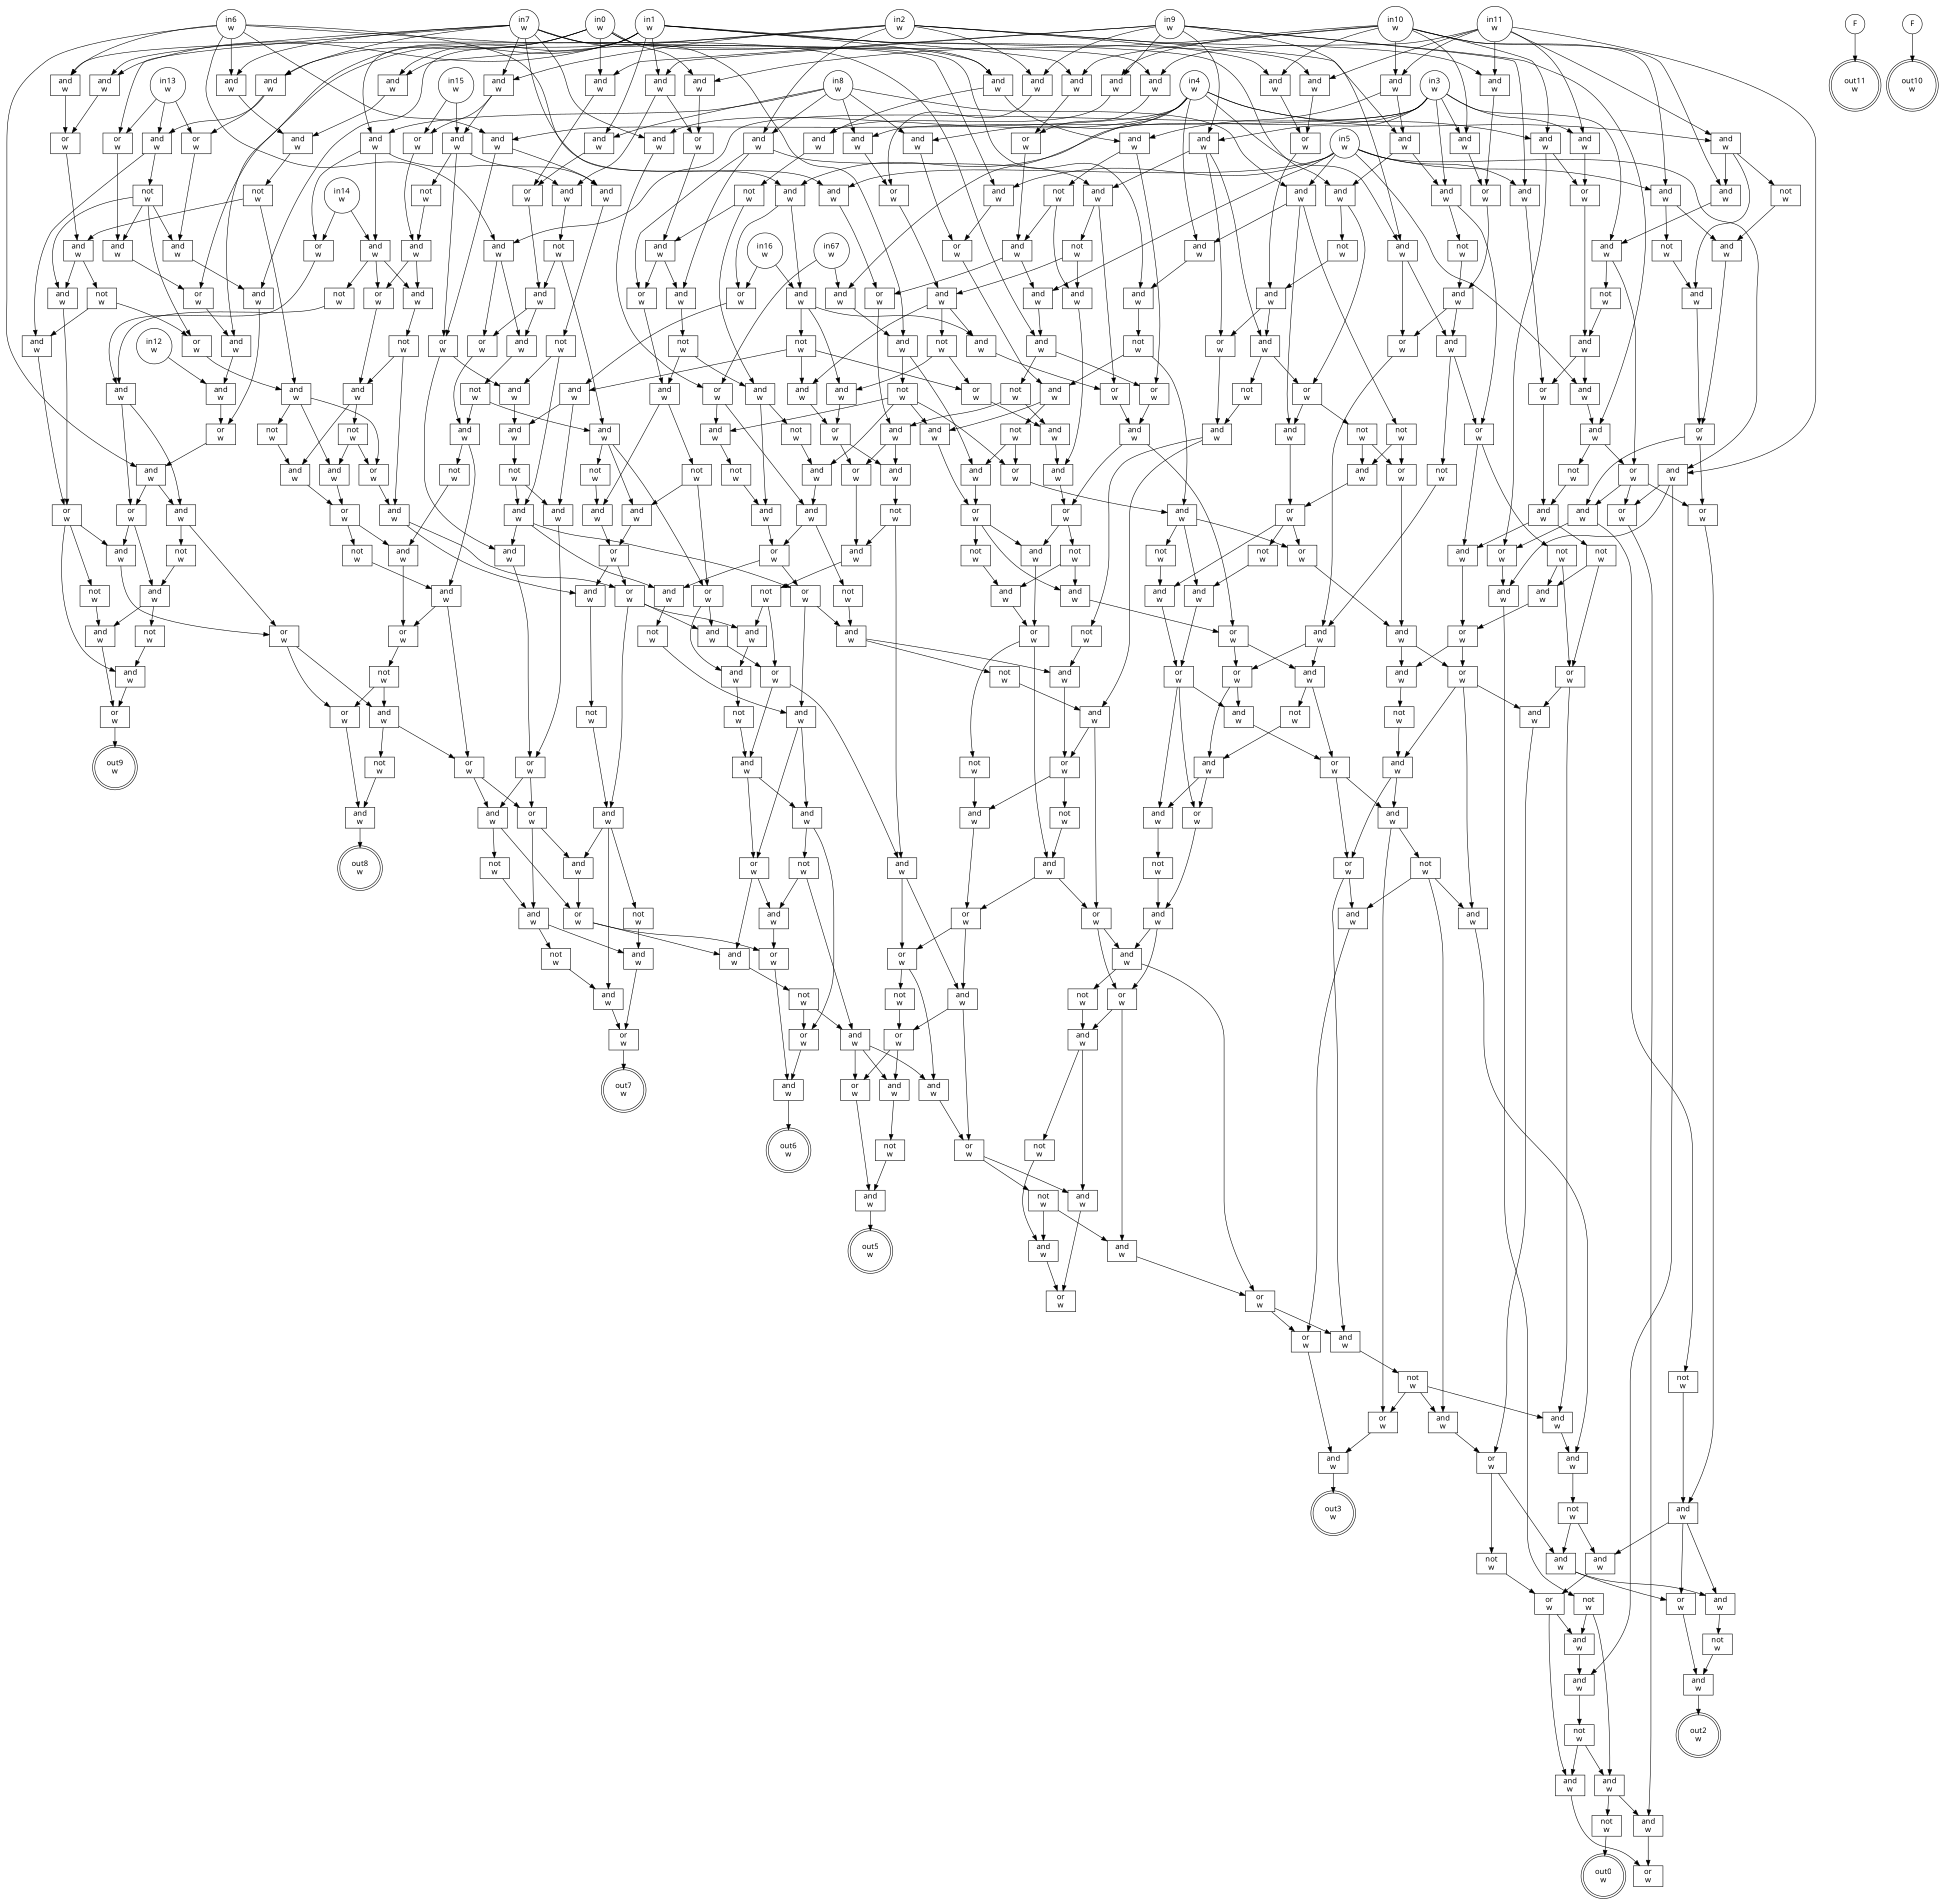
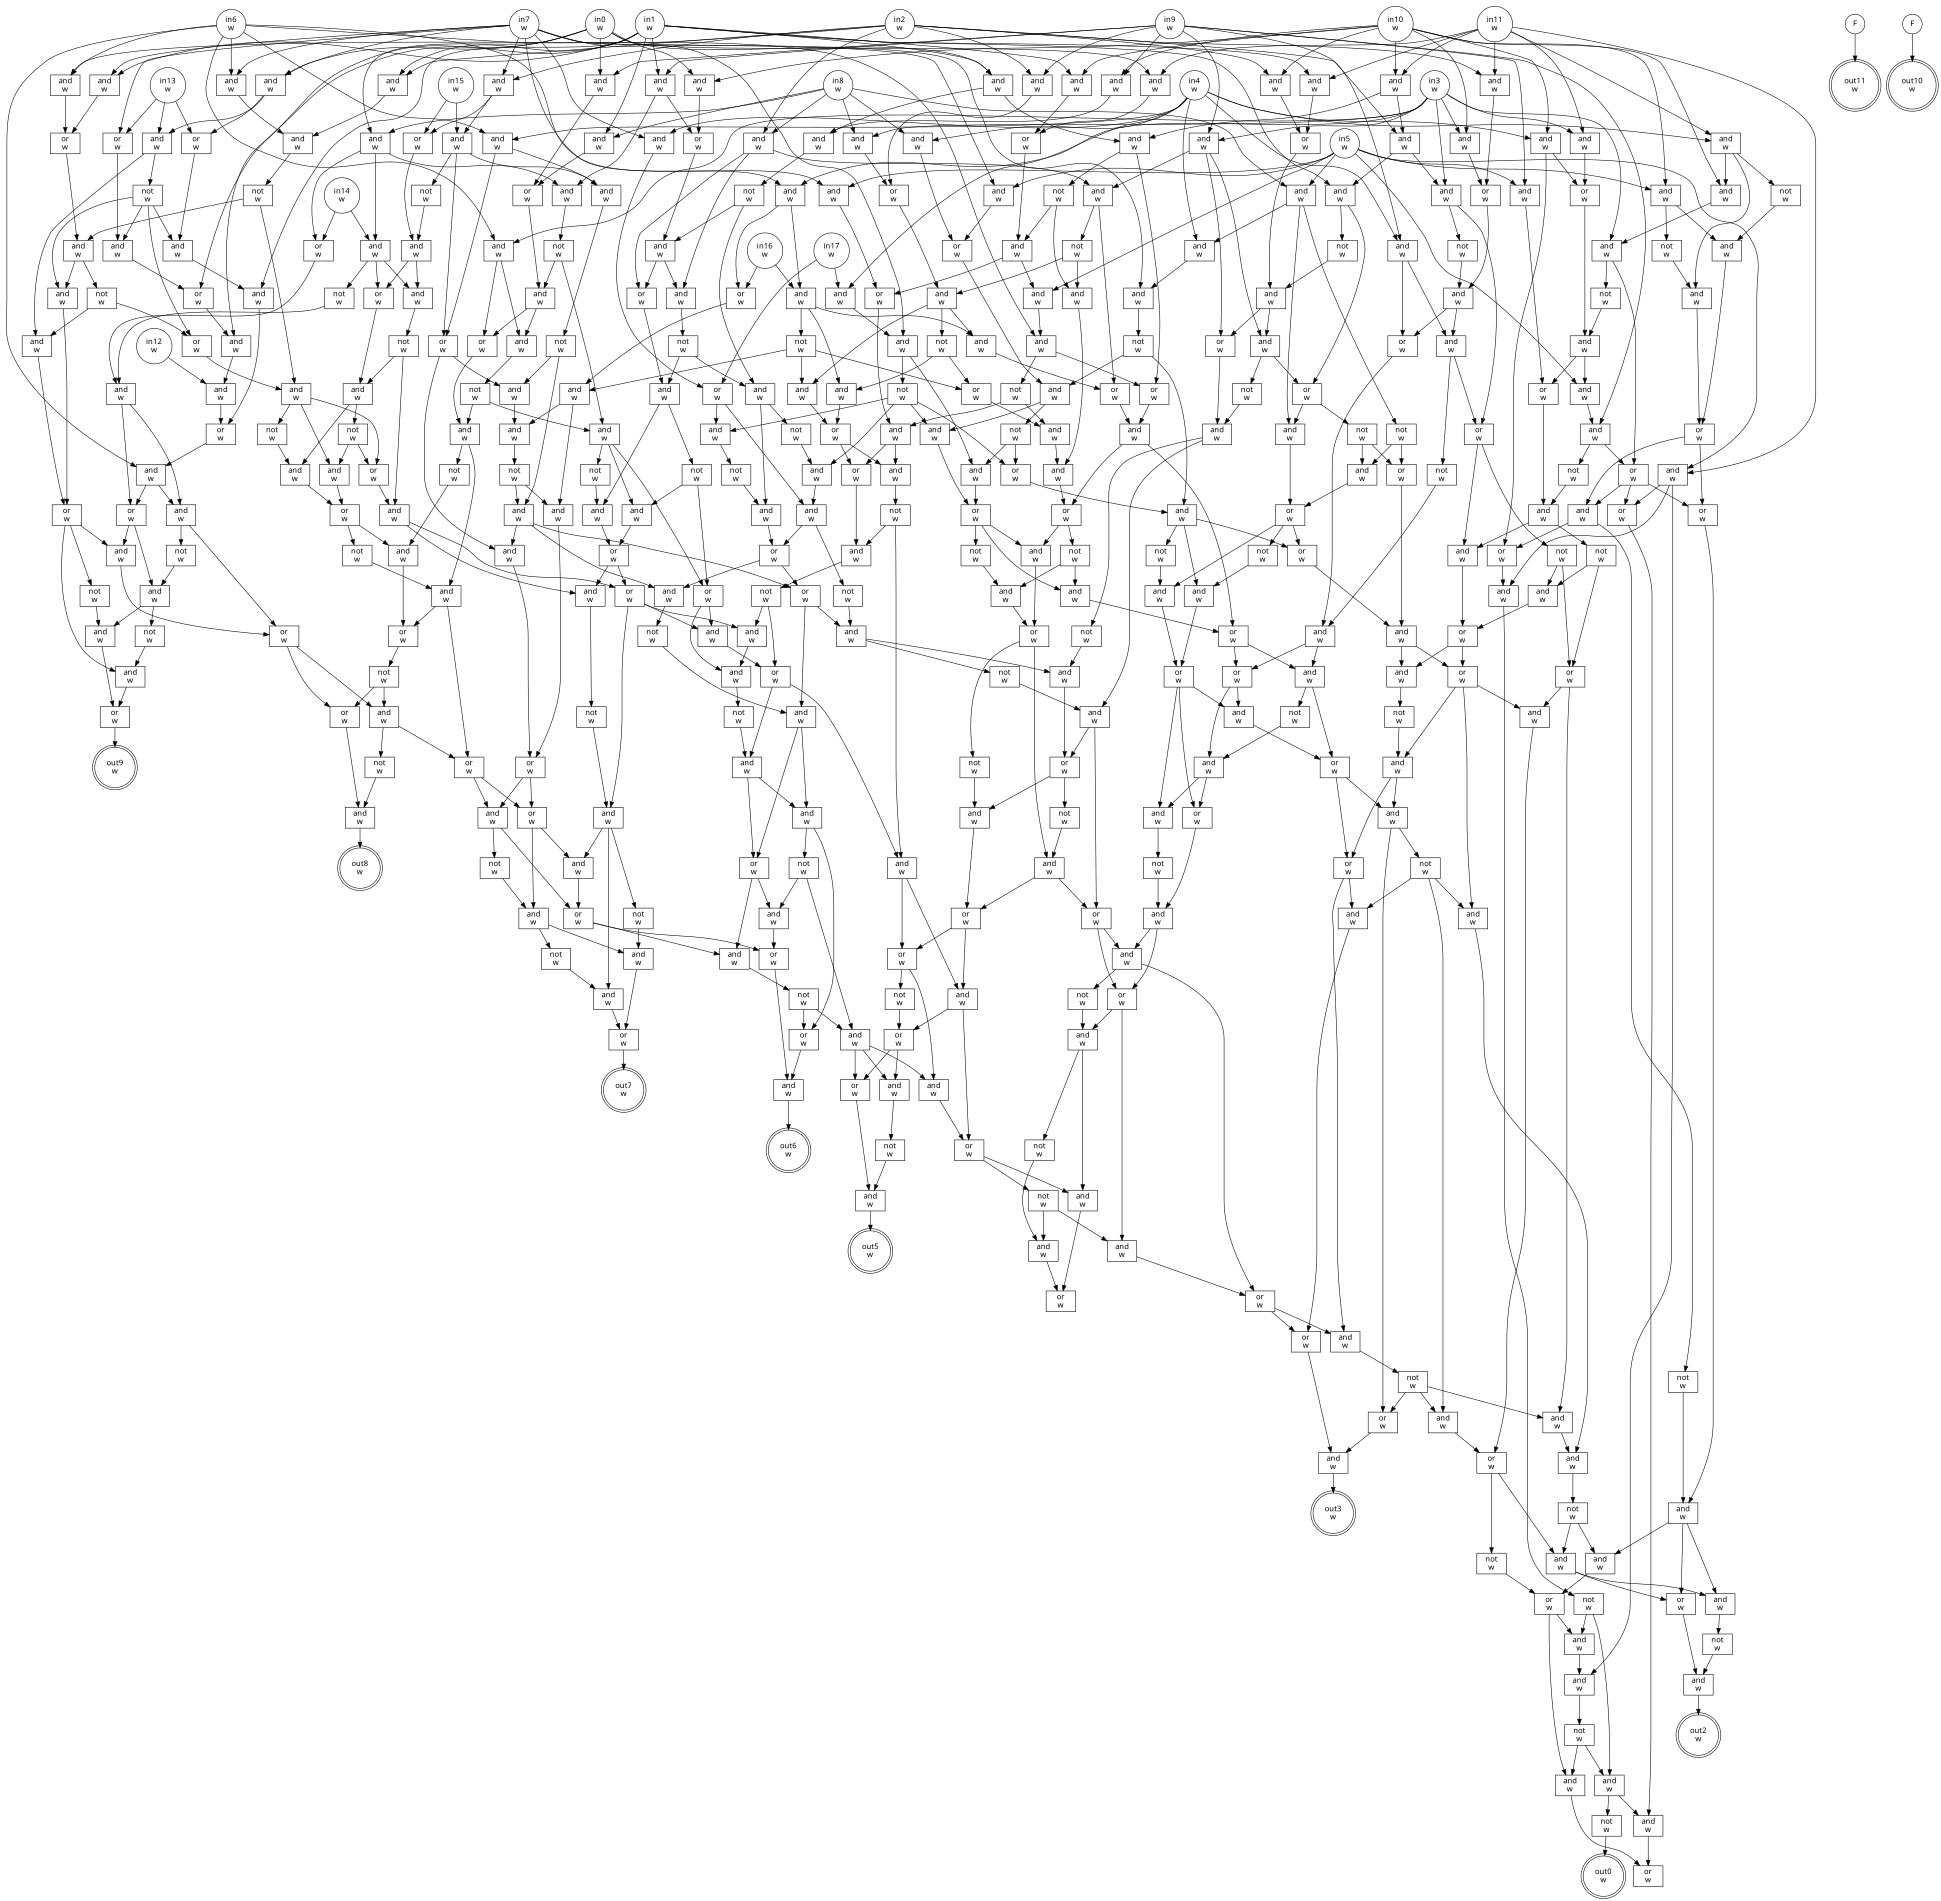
node "in67 w": label "in67 w" -> "in17 w"
